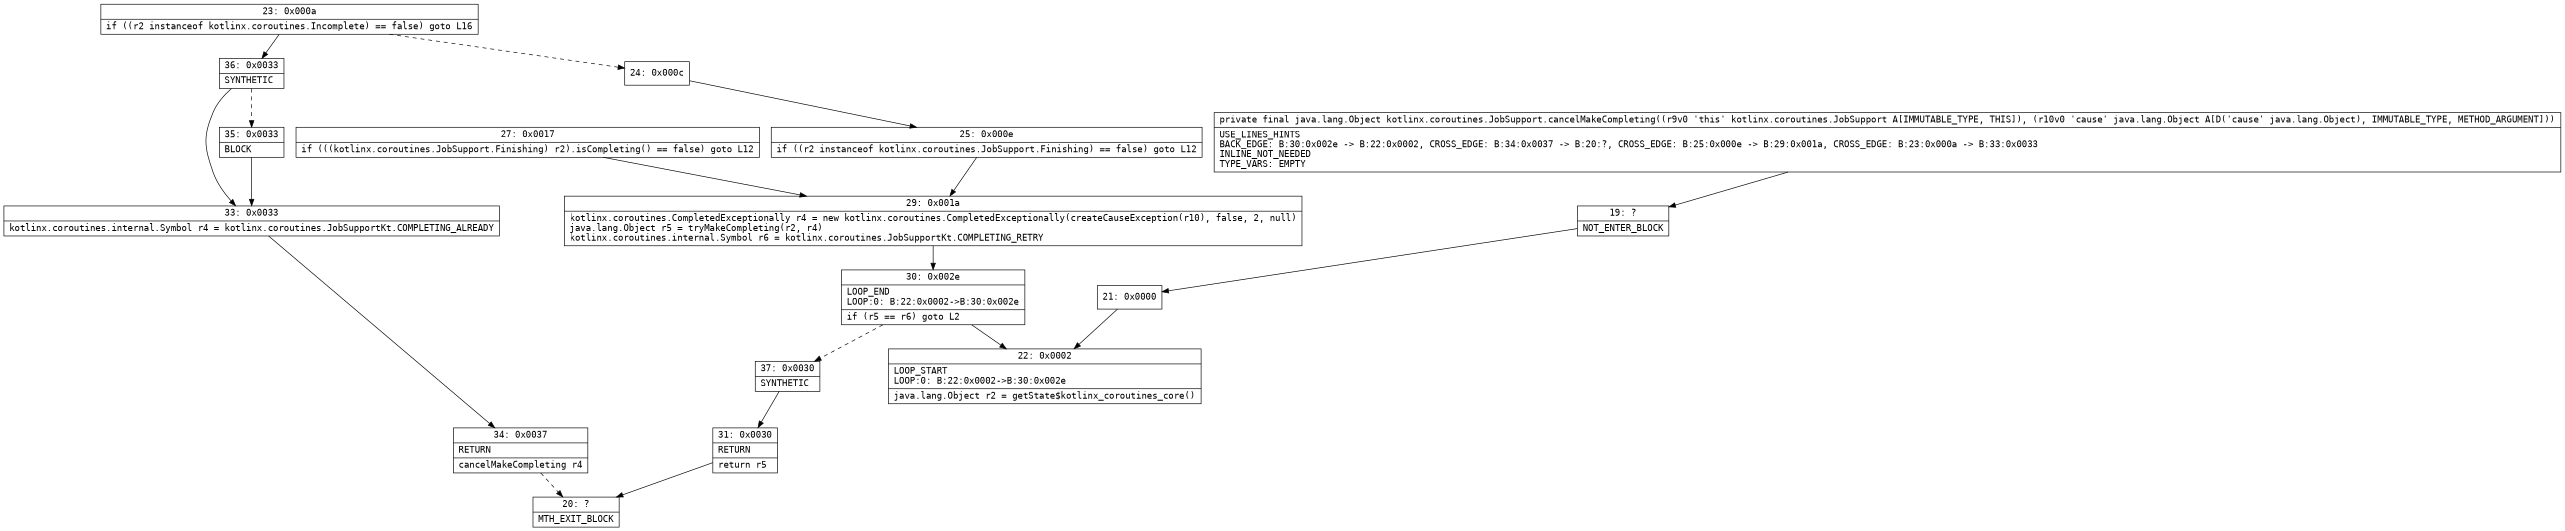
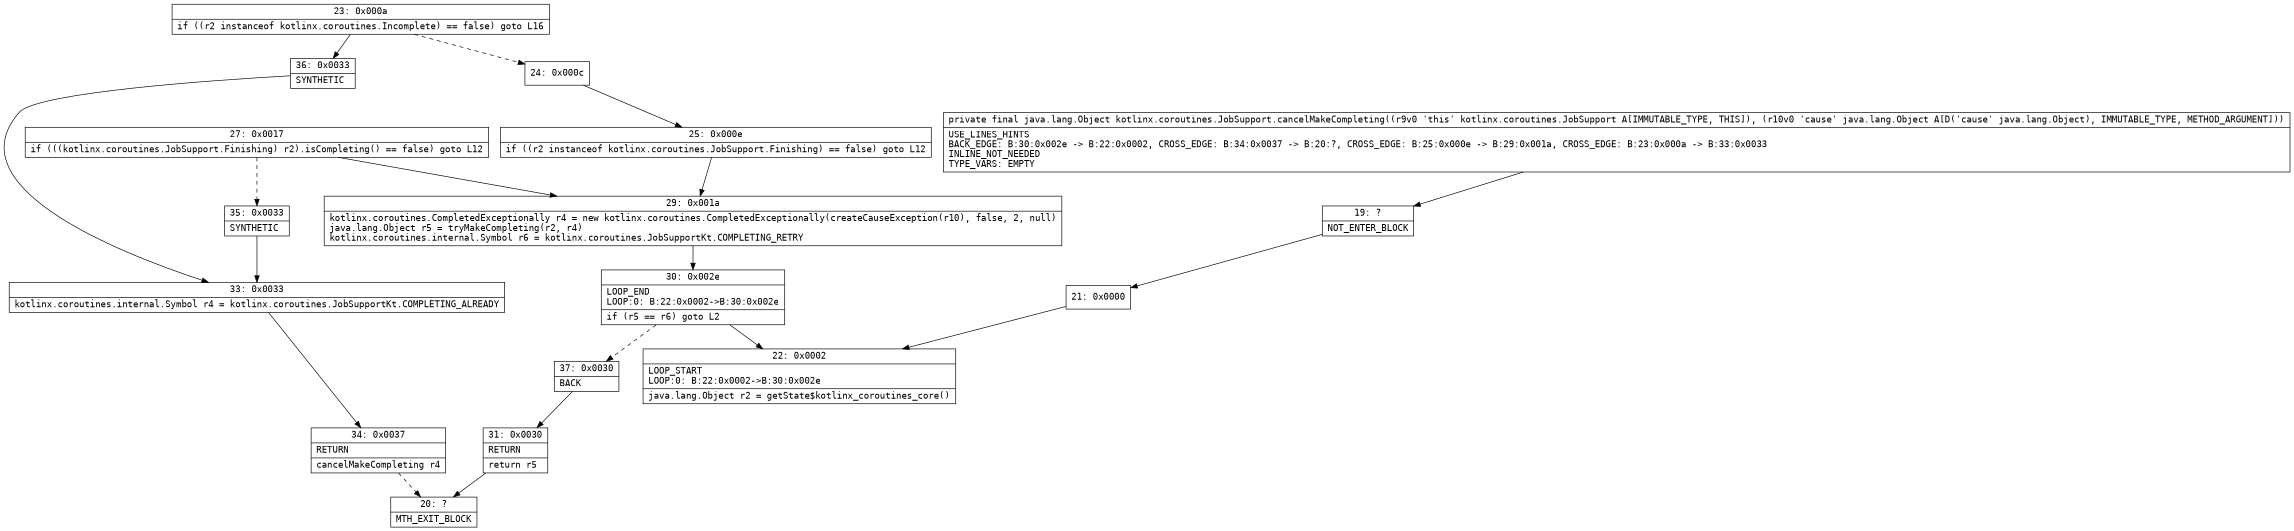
edge "36: 0x0033" -> "35: 0x0033": now "27: 0x0017" -> "35: 0x0033"
node "35: 0x0033": text "BLOCK" -> "SYNTHETIC"
node "37: 0x0030": text "SYNTHETIC" -> "BACK"
